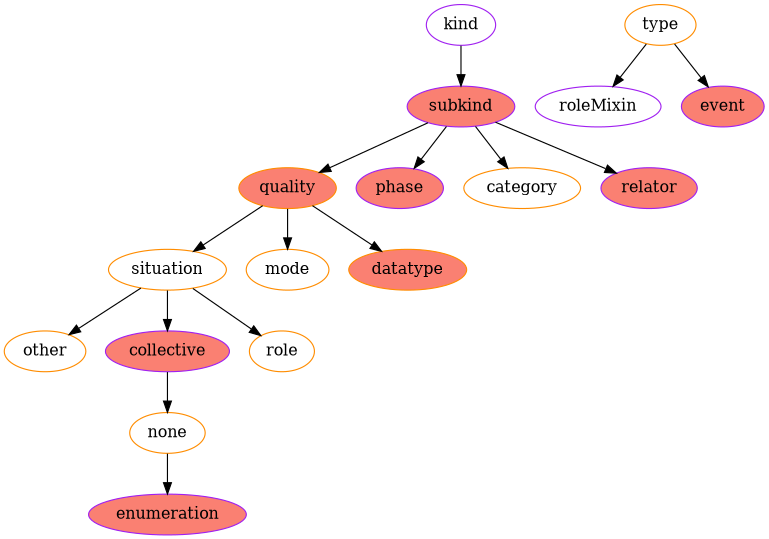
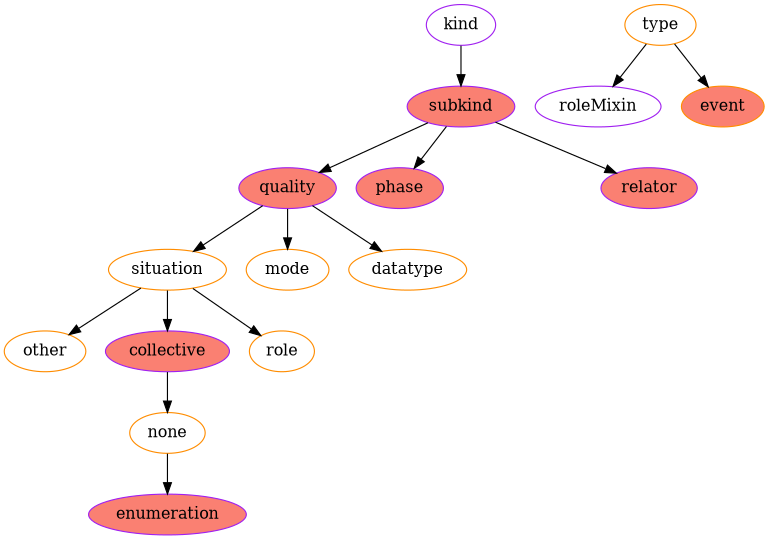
node "event": color purple -> darkorange
node "quality": color darkorange -> purple
node "category": removed
node "datatype": fillcolor salmon -> white
